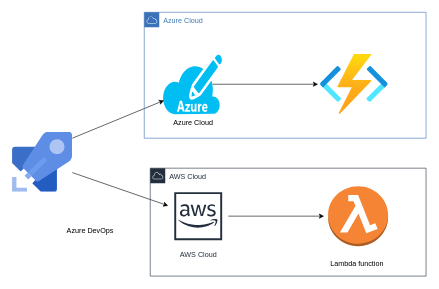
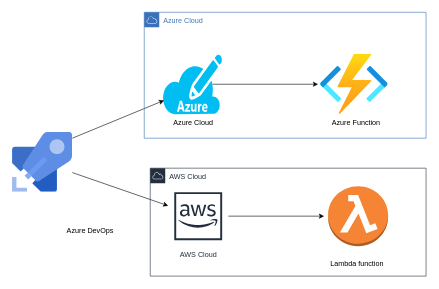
node "Azure Function": added
